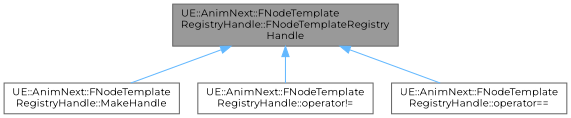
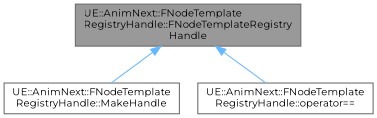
node "UE::AnimNext::FNodeTemplate RegistryHandle::operator!=": removed
